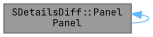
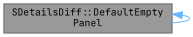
node "SDetailsDiff::Panel Panel": label "SDetailsDiff::Panel Panel" -> "SDetailsDiff::DefaultEmpty Panel"
